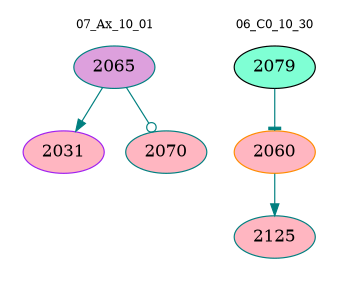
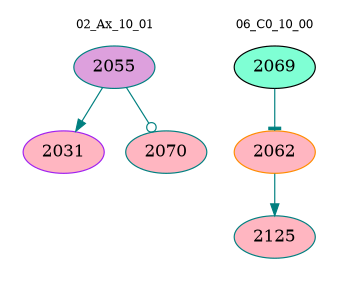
cluster "07_Ax_10_01": label "07_Ax_10_01" -> "02_Ax_10_01"
cluster "06_C0_10_30": label "06_C0_10_30" -> "06_C0_10_00"
node "2065": label "2065" -> "2055"
node "2079": label "2079" -> "2069"
node "2060": label "2060" -> "2062"
